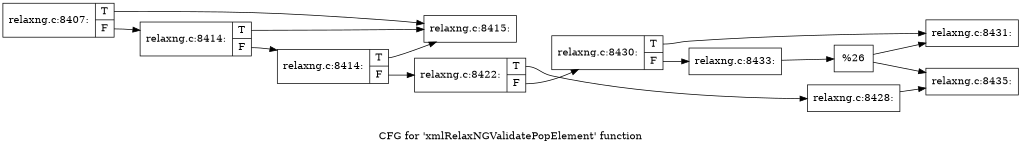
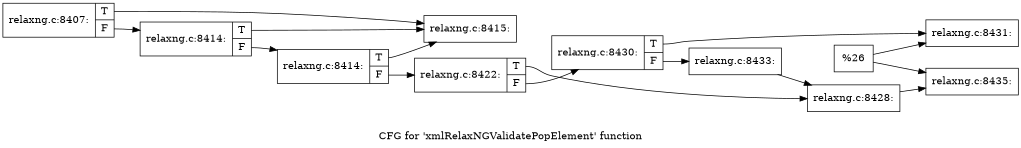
edge "relaxng.c:8433:" -> "%26": now "relaxng.c:8433:" -> "relaxng.c:8428:"
